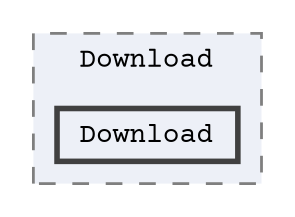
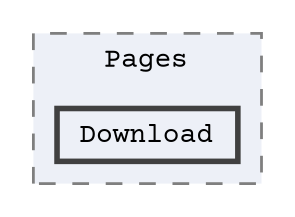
cluster "Download": label "Download" -> "Pages"
